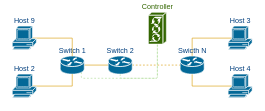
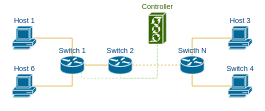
node "Host 9": label "Host 9" -> "Host 1"
node "Host 2": label "Host 2" -> "Host 6"
node "Host 4": label "Host 4" -> "Switch 4"
